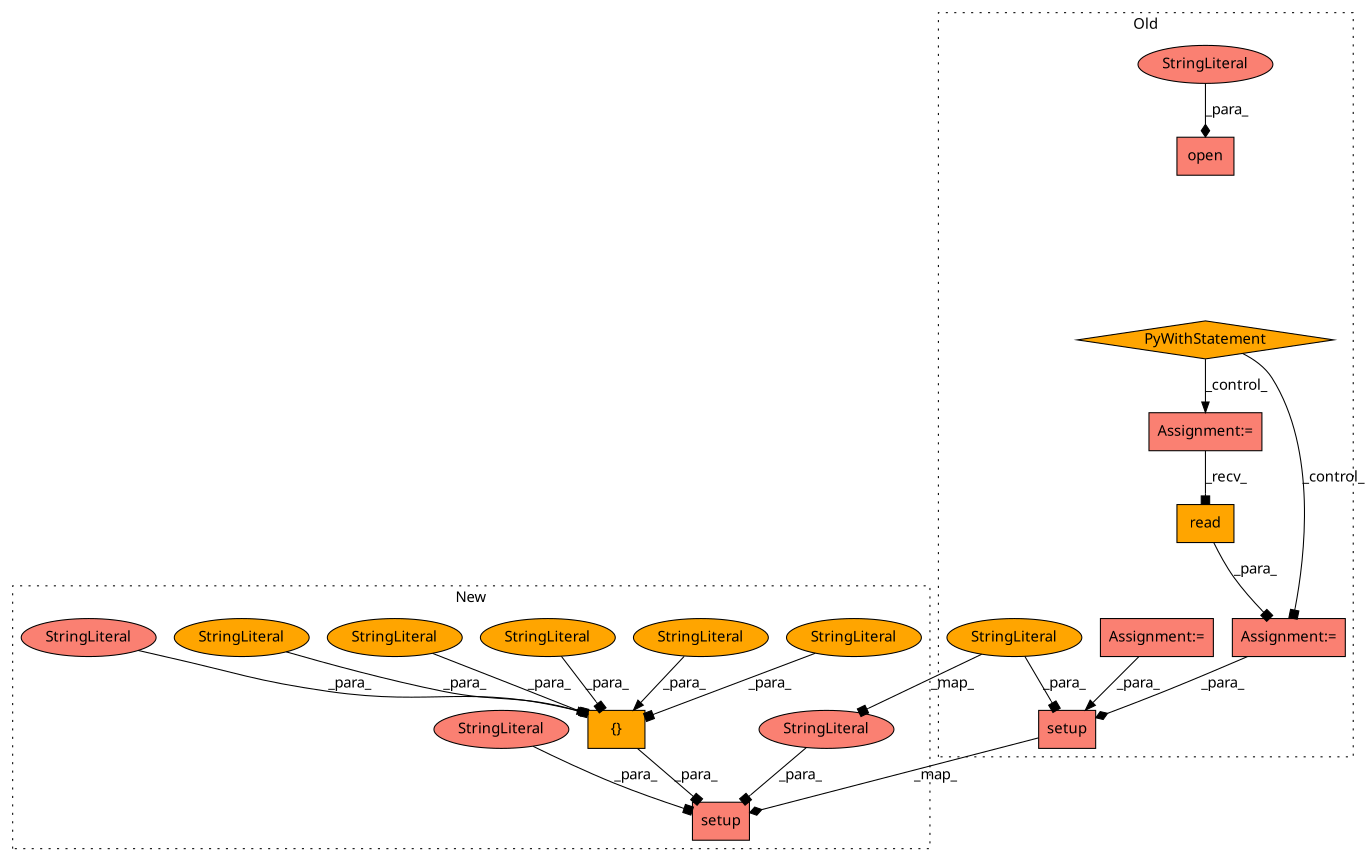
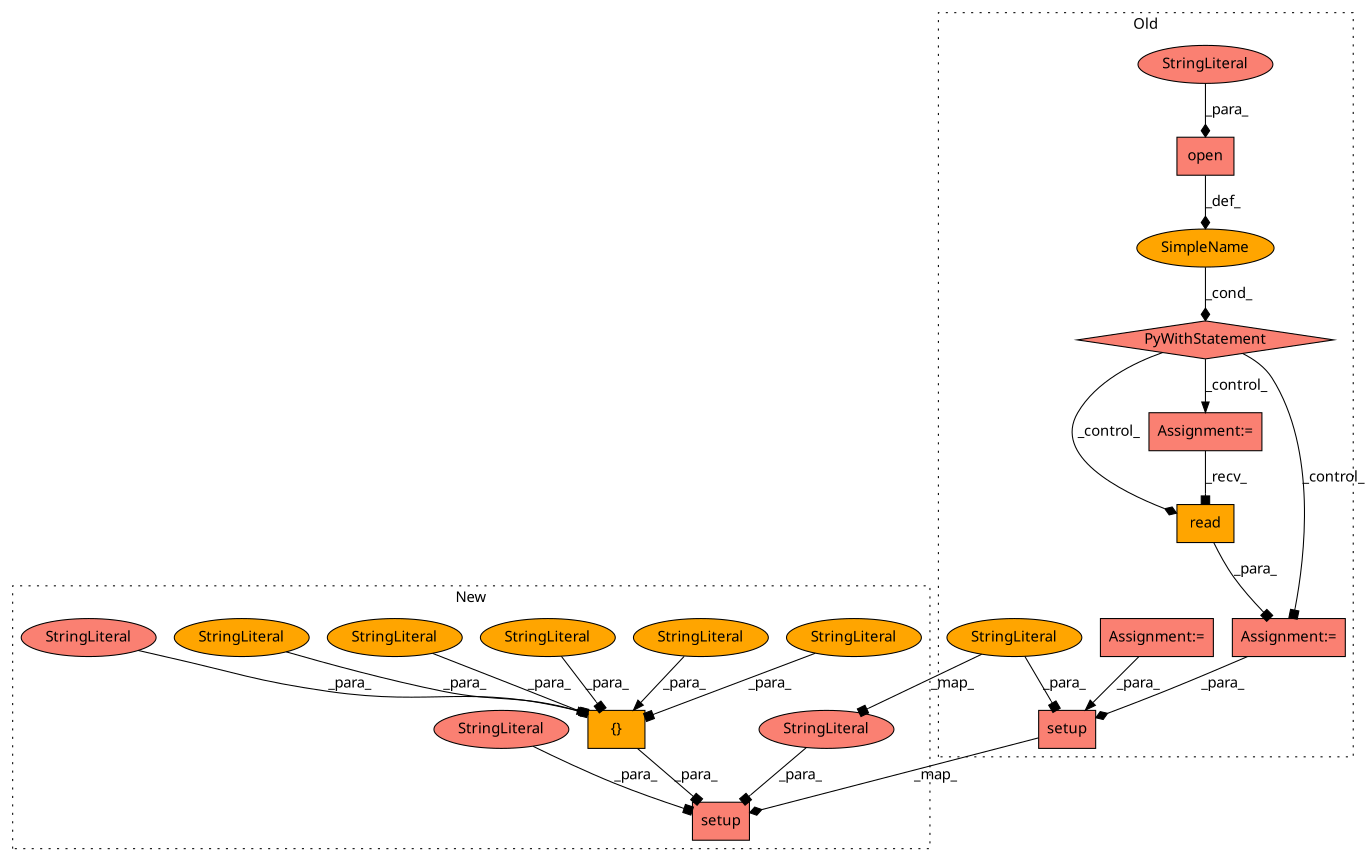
node "SimpleName": added
node "PyWithStatement": fillcolor orange -> salmon
edge "PyWithStatement" -> "read": added, label "_control_"
